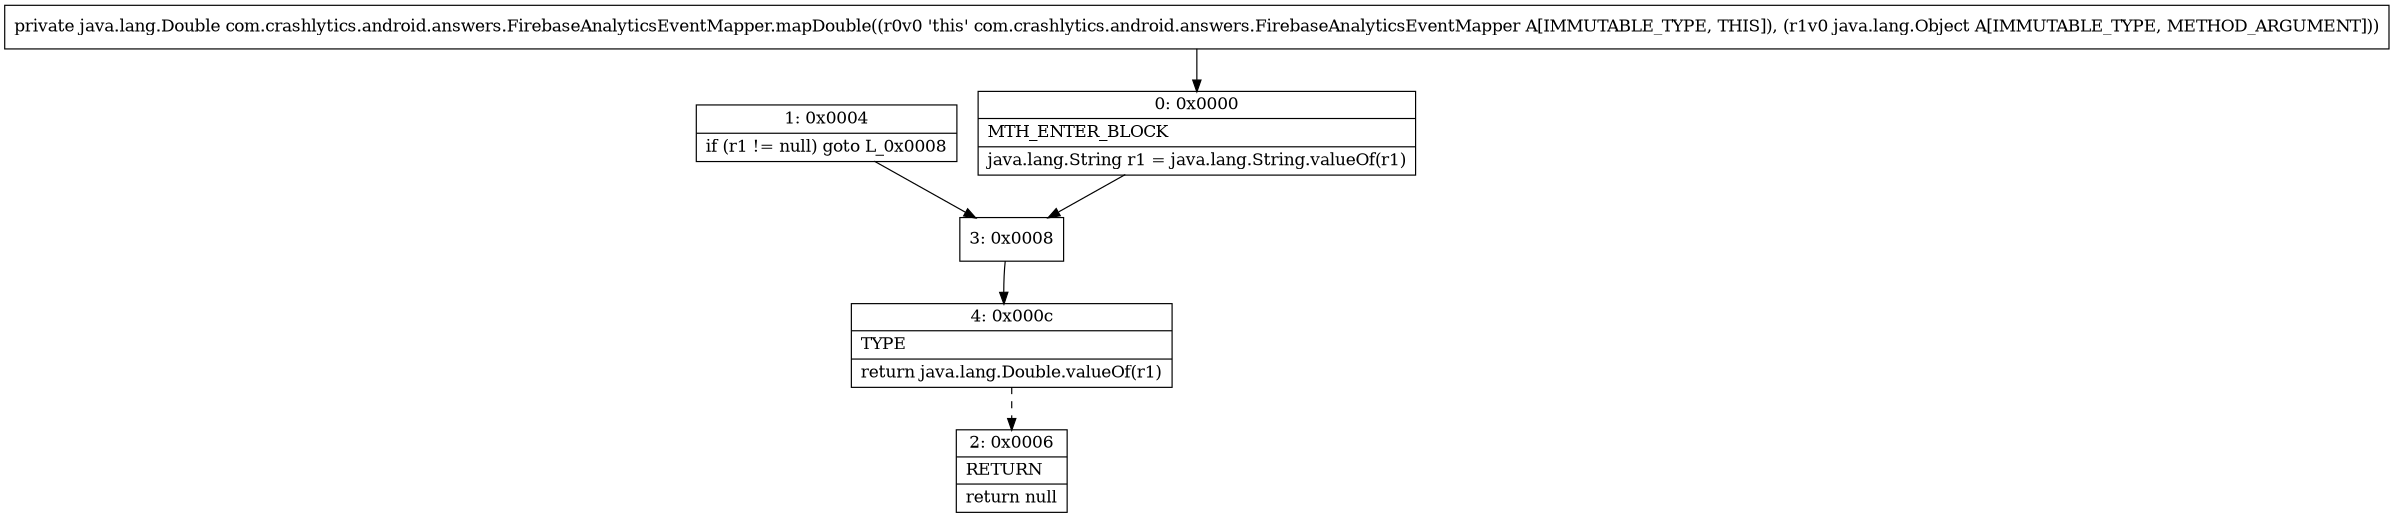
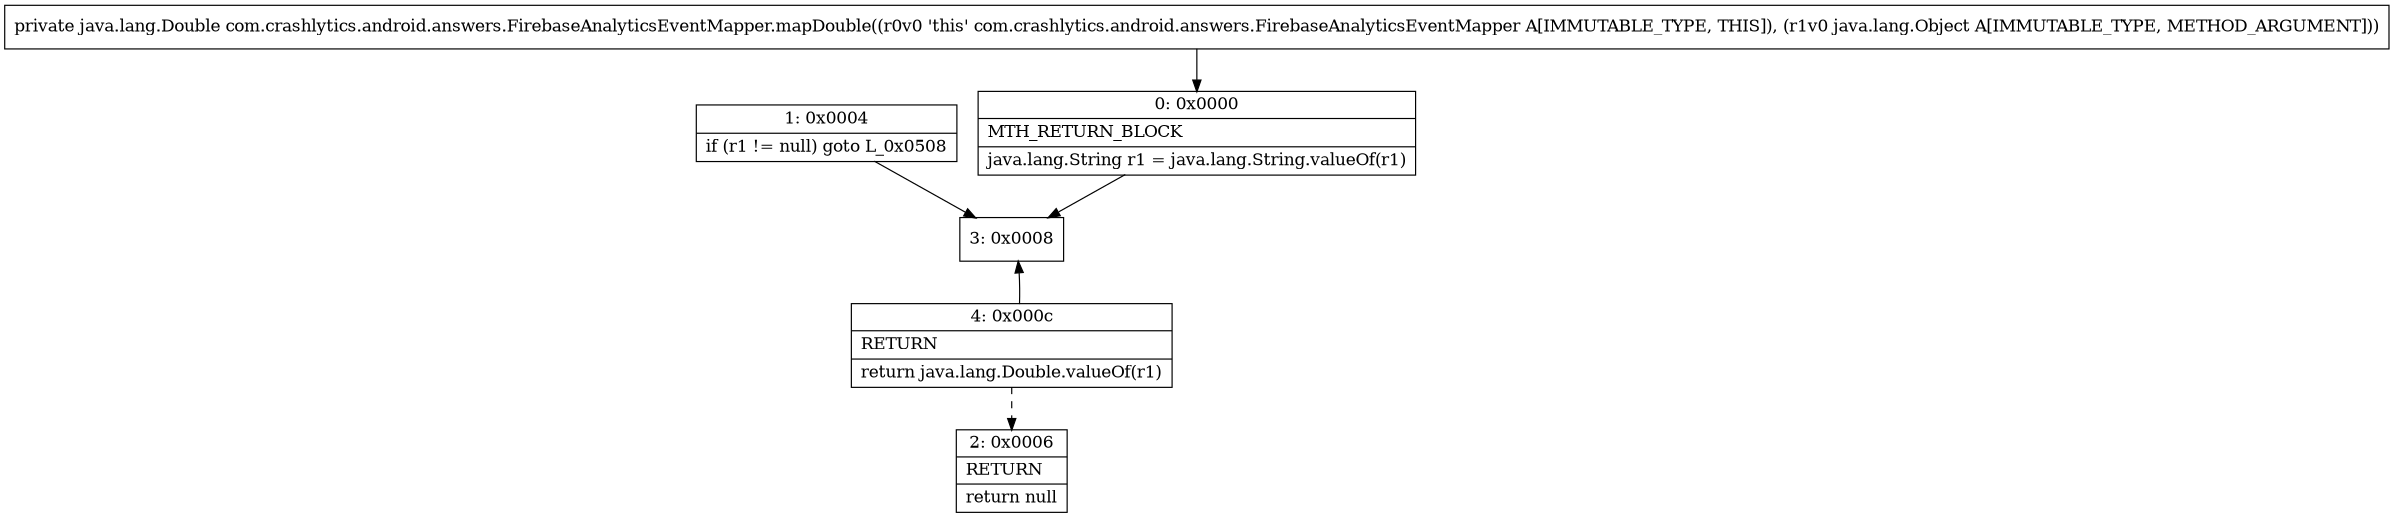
node "0: 0x0000": text "MTH_ENTER_BLOCK" -> "MTH_RETURN_BLOCK"
node "1: 0x0004": text "if (r1 != null) goto L_0x0008" -> "if (r1 != null) goto L_0x0508"
edge "3: 0x0008" -> "4: 0x000c": reversed
node "4: 0x000c": text "TYPE" -> "RETURN"
